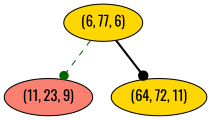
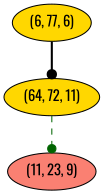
edge "(6, 77, 6)" -> "(11, 23, 9)": now "(64, 72, 11)" -> "(11, 23, 9)"
